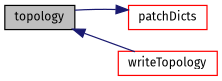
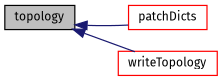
edge "topology" -> "patchDicts": reversed
